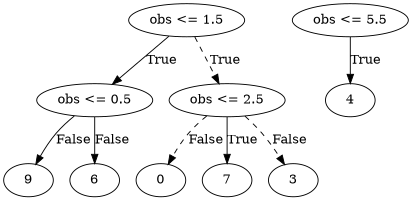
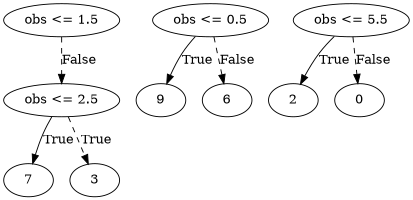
edge "obs <= 1.5" -> "obs <= 0.5": removed, label "True"
edge "obs <= 1.5" -> "obs <= 2.5": label "True" -> "False"
node "4": label "4" -> "2"
edge "obs <= 2.5" -> "0": now "obs <= 5.5" -> "0"
edge "obs <= 0.5" -> "6": style solid -> dashed
edge "obs <= 0.5" -> "9": label "False" -> "True"
edge "obs <= 2.5" -> "3": label "False" -> "True"
